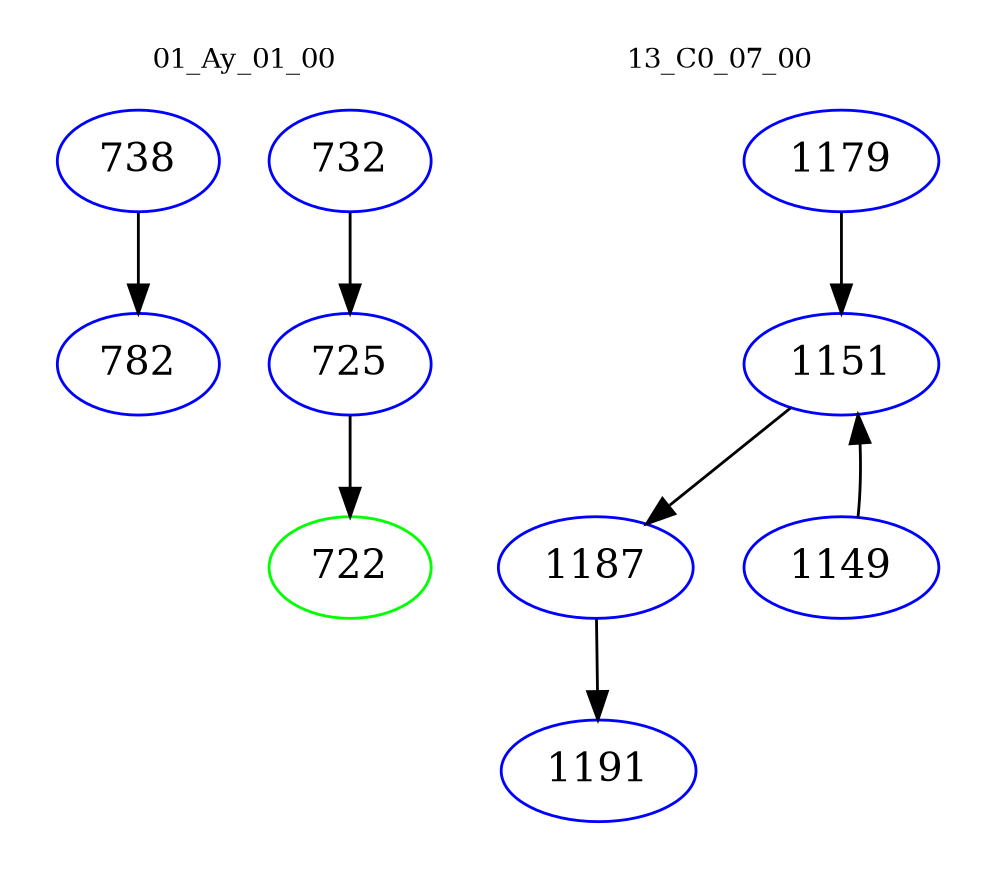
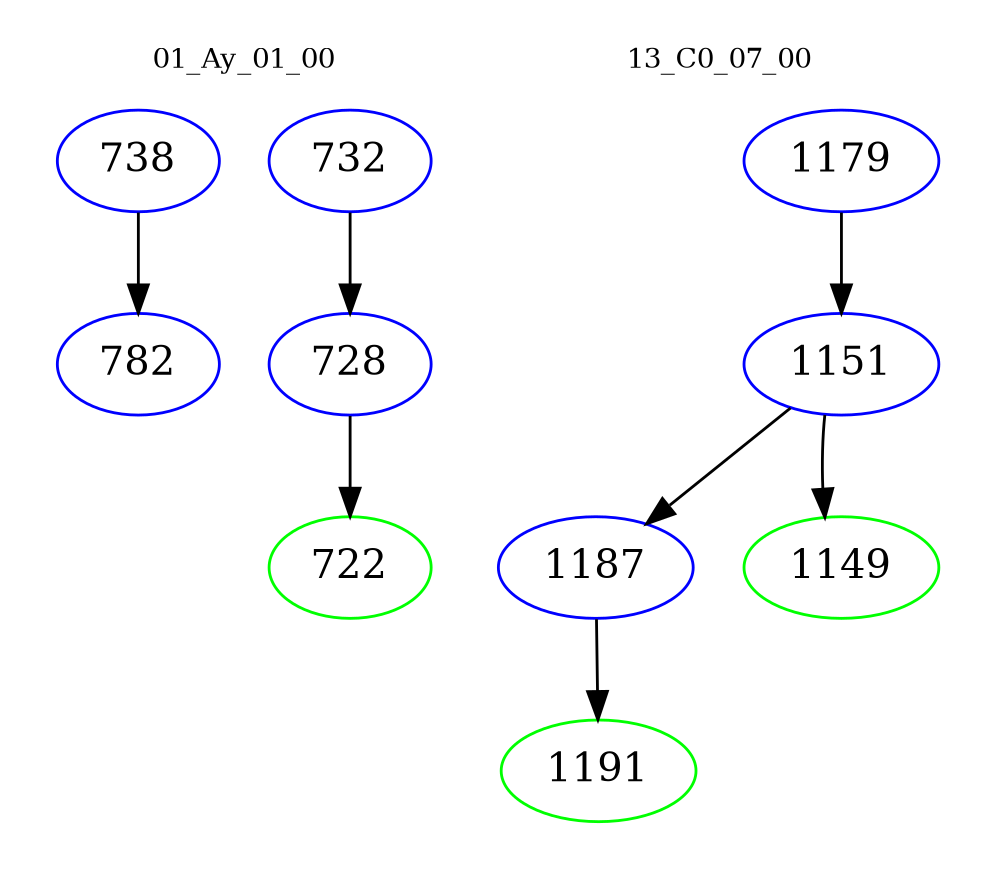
node "725": label "725" -> "728"
edge "1149" -> "1151": reversed
node "1149": color blue -> green
node "1191": color blue -> green
